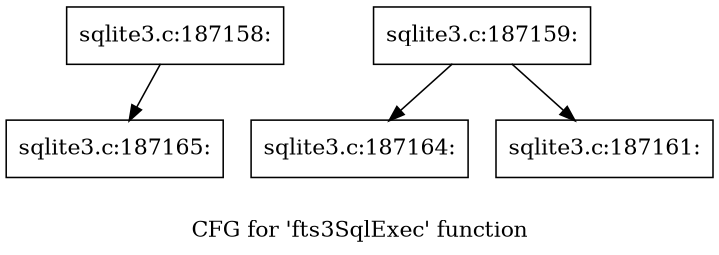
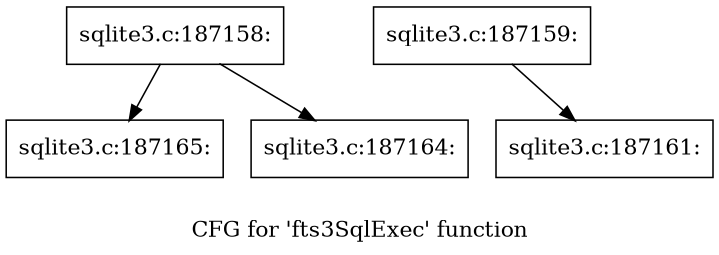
edge "sqlite3.c:187159:" -> "sqlite3.c:187164:": now "sqlite3.c:187158:" -> "sqlite3.c:187164:"
